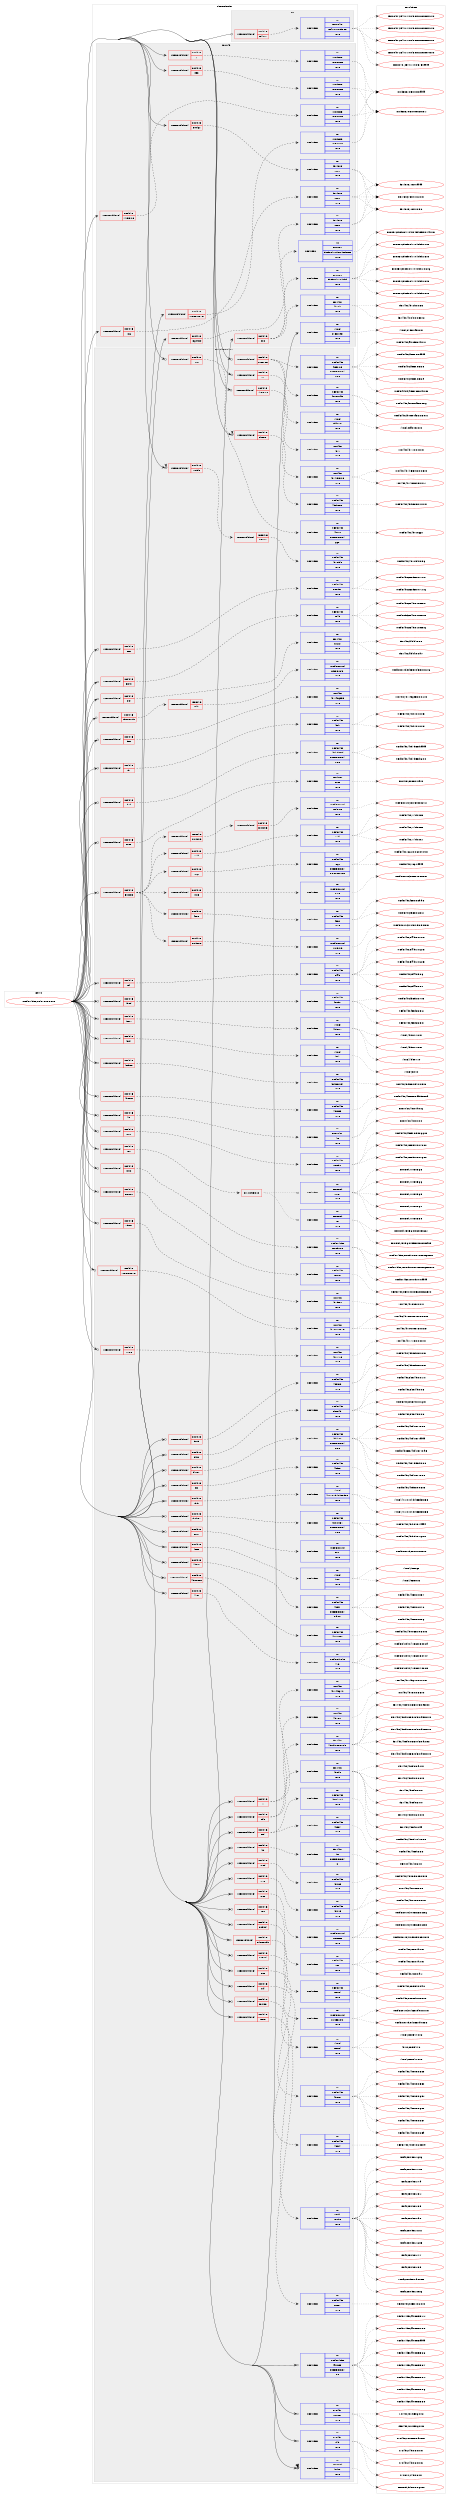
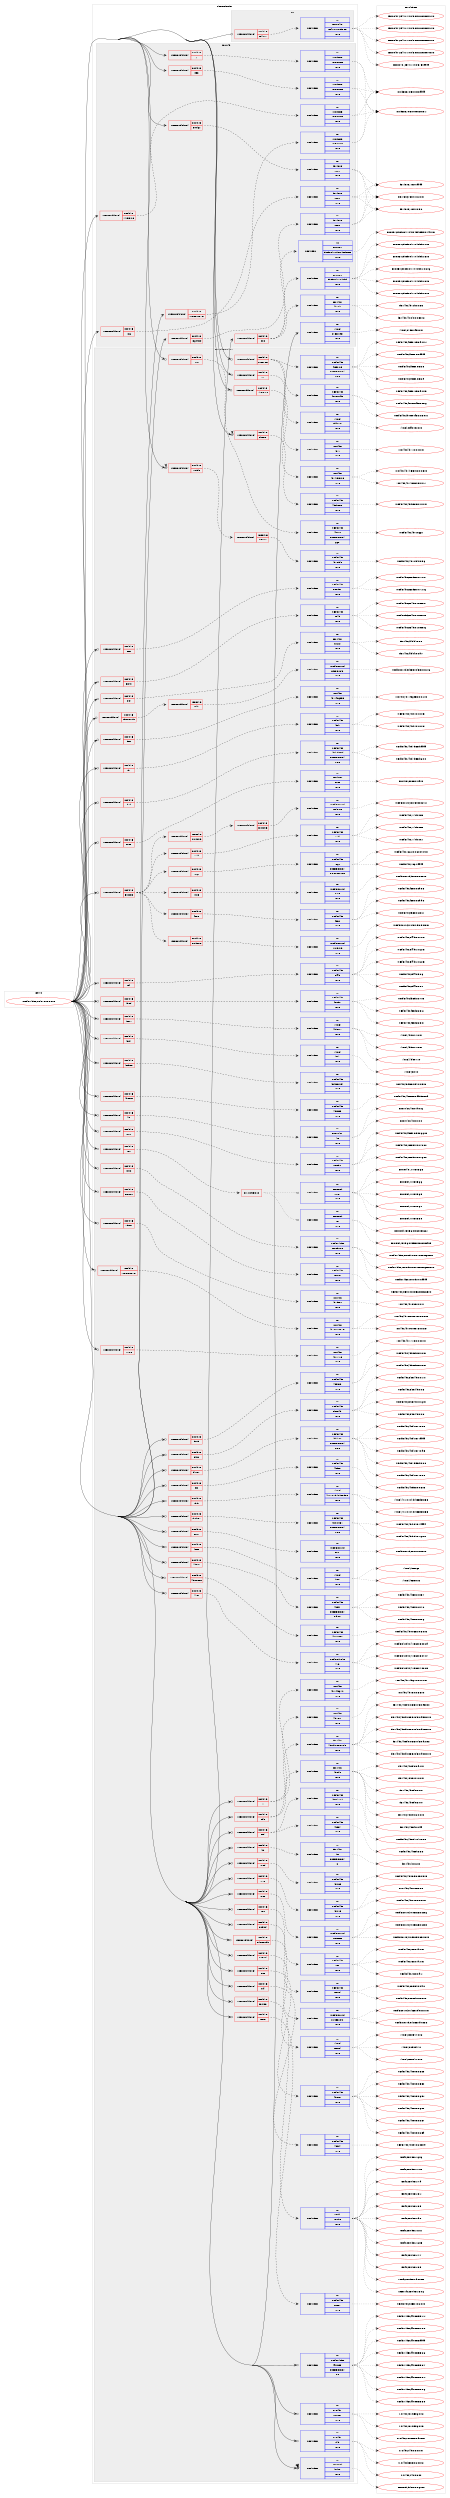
node "media-libs/ffmpeg-2.9.1-r4": label "media-libs/ffmpeg-2.9.1-r4" -> "media-libs/freetype-2.9.1-r4"
node "media-fribidi/freetype-2.9.1-r3": label "media-fribidi/freetype-2.9.1-r3" -> "media-libs/freetype-2.9.1-r3"
node "media-sound/speex-3.100-r1": label "media-sound/speex-3.100-r1" -> "media-sound/lame-3.100-r1"
node "media-libs/faac-1.29.8.3": added
node "app-arch/unrar-5.6.5": label "app-arch/unrar-5.6.5" -> "app-policy/unrar-5.6.5"
node "media-libcaca/libbluray-0.9.3": label "media-libcaca/libbluray-0.9.3" -> "media-libs/libbluray-0.9.3"
node "dev-libs/libcdio-1.0.0-r1": label "dev-libs/libcdio-1.0.0-r1" -> "dev-libs/vdpau-1.0.0-r1"
node "tremor-libs/lzo-2.10": label "tremor-libs/lzo-2.10" -> "dev-libs/lzo-2.10"
node "libnut/opengl-7.0": label "libnut/opengl-7.0" -> "virtual/opengl-7.0"
node "net-fs/samba-4.5.16": label "net-fs/samba-4.5.16" -> "speex-fs/samba-4.5.16"
node "dga-libs/ncurses-6.1-r3": label "dga-libs/ncurses-6.1-r3" -> "sys-libs/ncurses-6.1-r3"
node "sys-libs/zlib-1.2.11-r2": label "sys-libs/zlib-1.2.11-r2" -> "sys-libs/base-1.2.11-r2"
node "sys-pnm/zlib-1.2.11": label "sys-pnm/zlib-1.2.11" -> "sys-libs/zlib-1.2.11"
